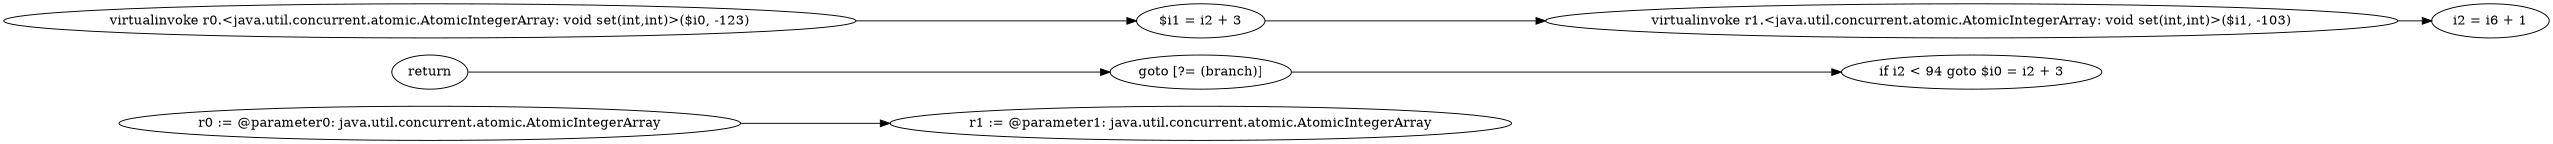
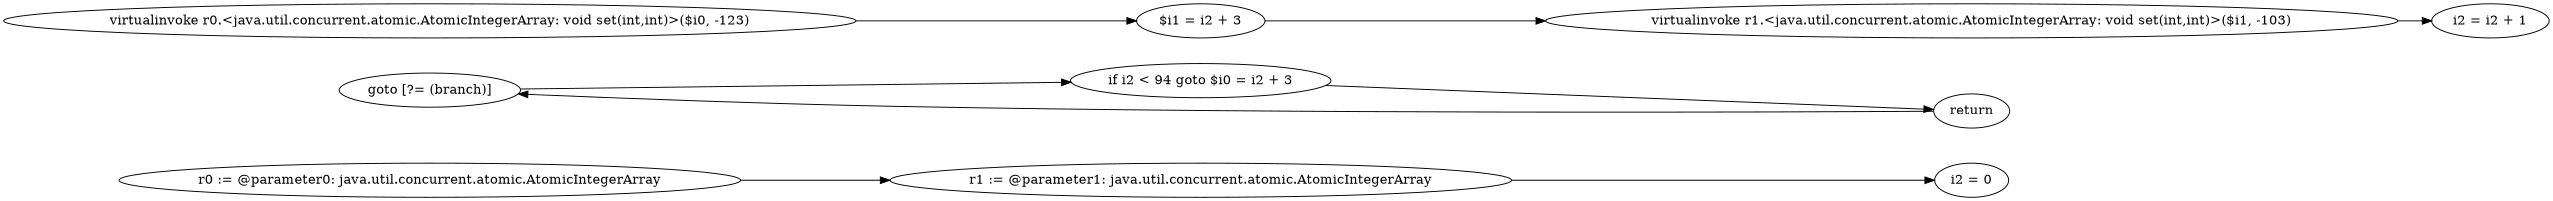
node "i2 = i6 + 1": label "i2 = i6 + 1" -> "i2 = i2 + 1"
edge "if i2 < 94 goto $i0 = i2 + 3" -> "return": added
node "i2 = 0": added
